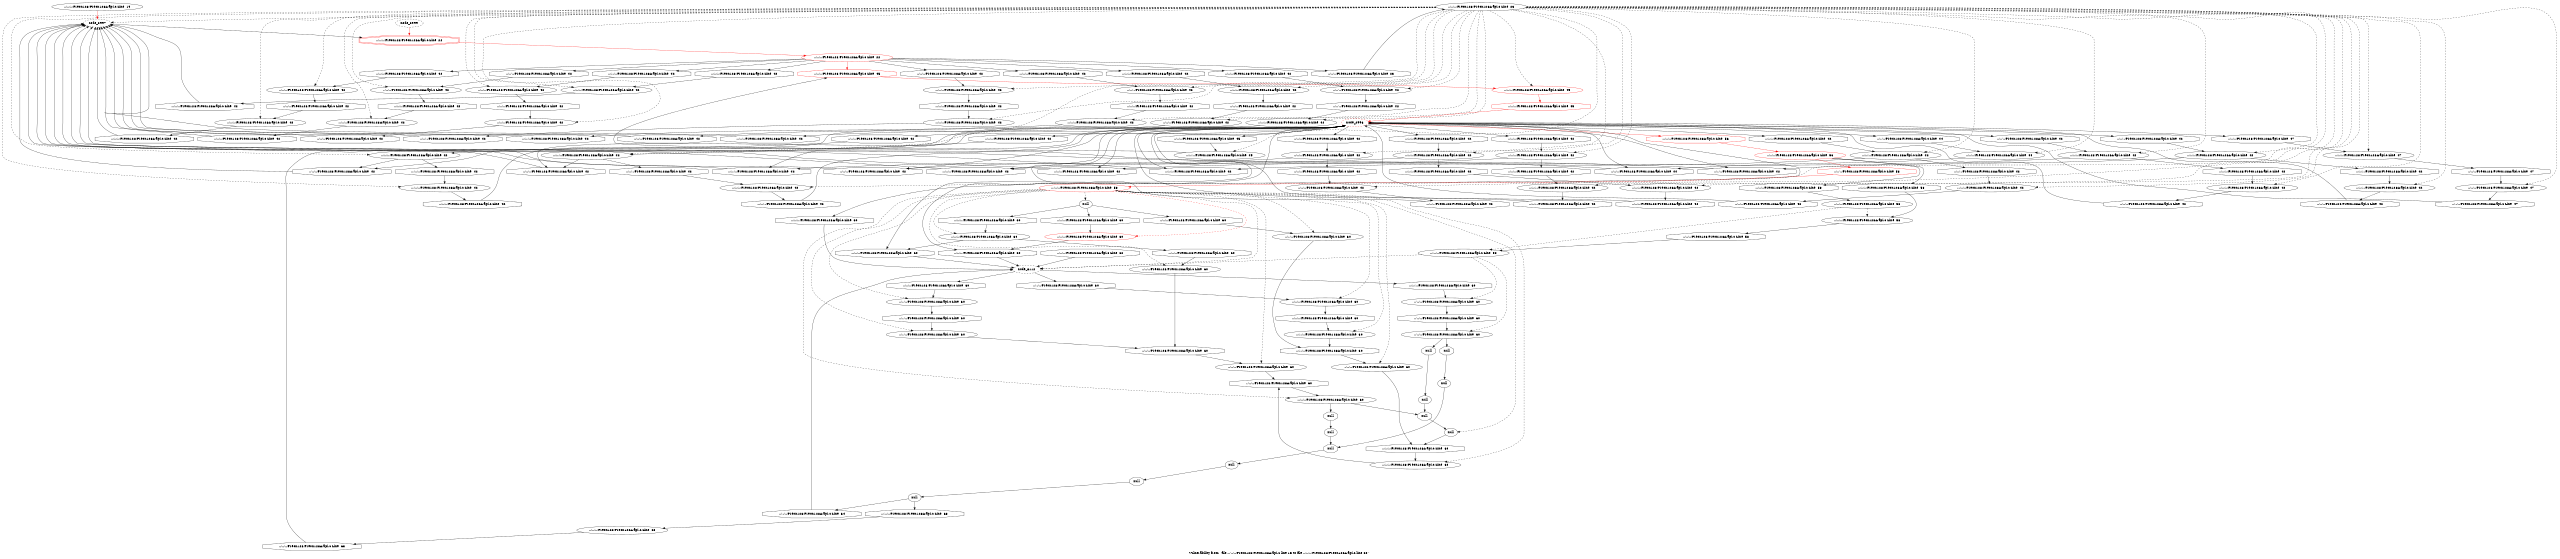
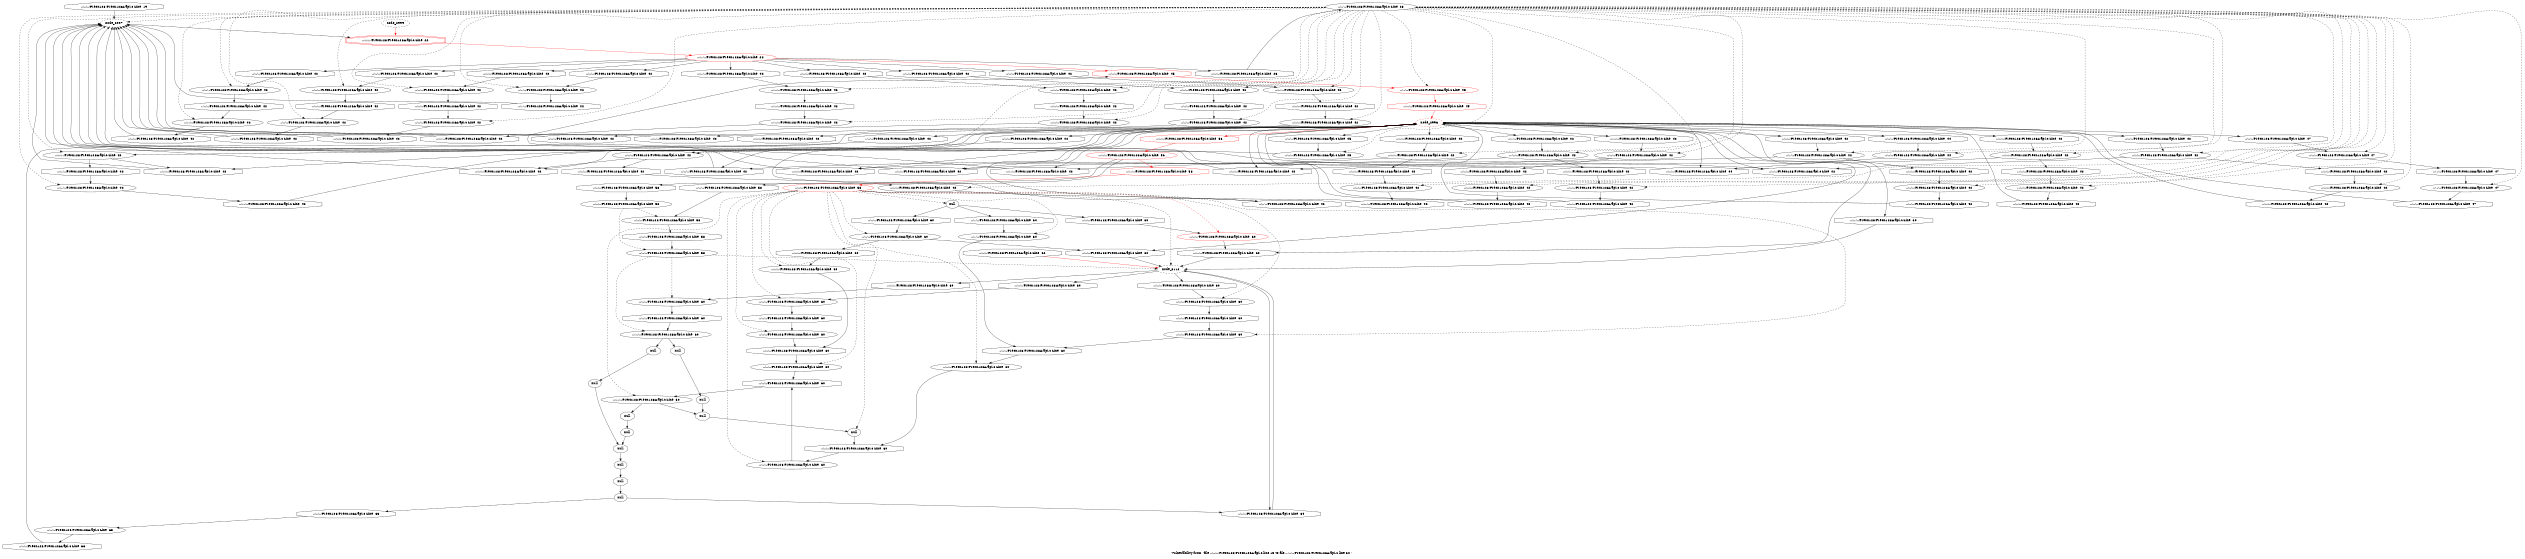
node "../../../Preon128/Preon128A/api.c Line  19": shape ellipse -> octagon
edge "../../../Preon128/Preon128A/api.c Line  19" -> "node_2997": color red -> black
edge "../../../Preon128/Preon128A/api.c Line  62" -> "node_3112": color black -> red
edge "node_3112" -> "../../../Preon128/Preon128A/api.c Line  64": added
